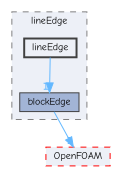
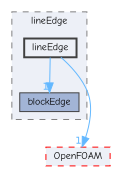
edge "blockEdge" -> "OpenFOAM": now "lineEdge" -> "OpenFOAM"
